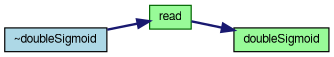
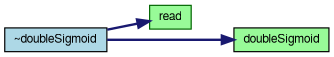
edge "read" -> "doubleSigmoid": now "~doubleSigmoid" -> "doubleSigmoid"
